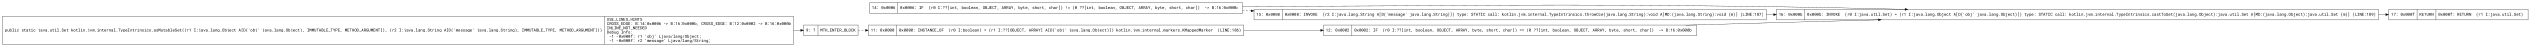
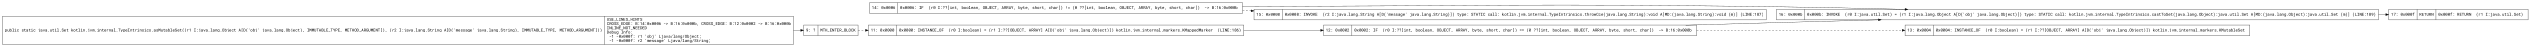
edge "15: 0x0008" -> "16: 0x000b": removed
node "13: 0x0004": added
